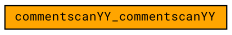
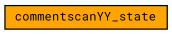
node "commentscanYY_commentscanYY": label "commentscanYY_commentscanYY" -> "commentscanYY_state"
